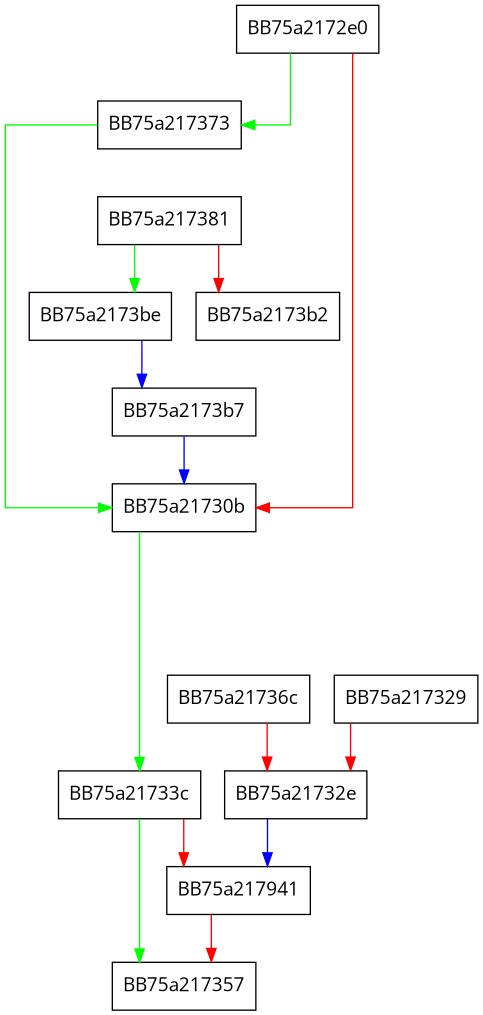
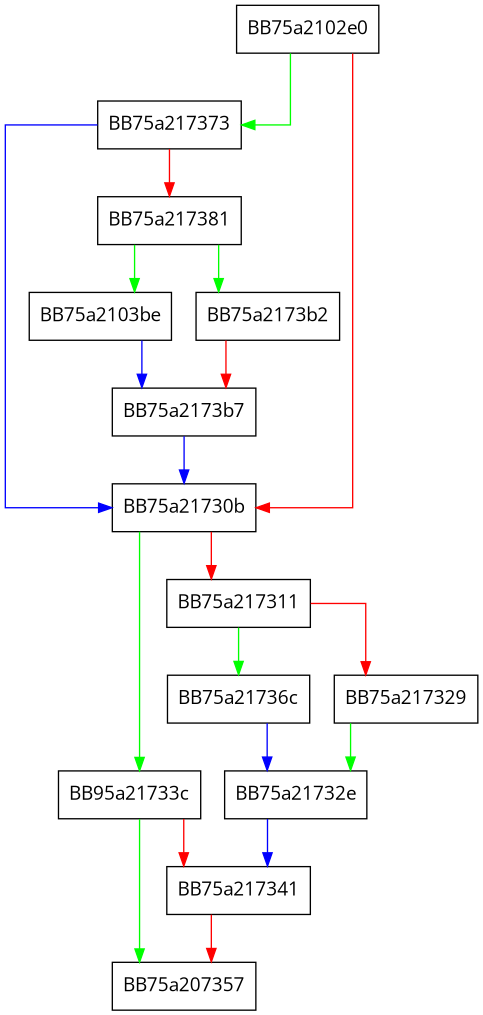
node "BB75a2172e0": label "BB75a2172e0" -> "BB75a2102e0"
edge "BB75a217373" -> "BB75a217381": added
edge "BB75a217381" -> "BB75a2173b2": color red -> green
node "BB75a2173be": label "BB75a2173be" -> "BB75a2103be"
edge "BB75a217373" -> "BB75a21730b": color green -> blue
edge "BB75a2173b2" -> "BB75a2173b7": added
node "BB75a217311": added
edge "BB75a21736c" -> "BB75a21732e": color red -> blue
edge "BB75a217329" -> "BB75a21732e": color red -> green
node "BB75a21733c": label "BB75a21733c" -> "BB95a21733c"
node "BB75a217941": label "BB75a217941" -> "BB75a217341"
node "BB75a217357": label "BB75a217357" -> "BB75a207357"
